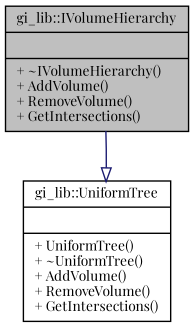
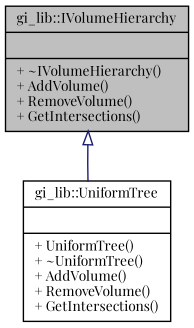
edge "gi_lib::IVolumeHierarchy" -> "gi_lib::UniformTree": reversed
